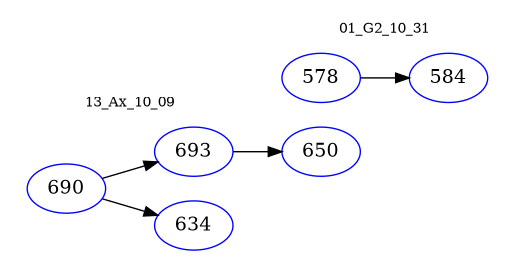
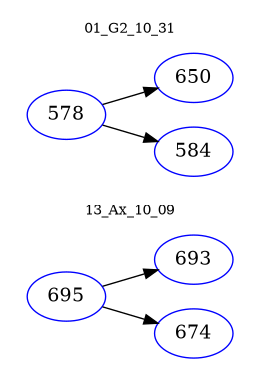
edge "693" -> "650": now "578" -> "650"
node "690": label "690" -> "695"
node "634": label "634" -> "674"
